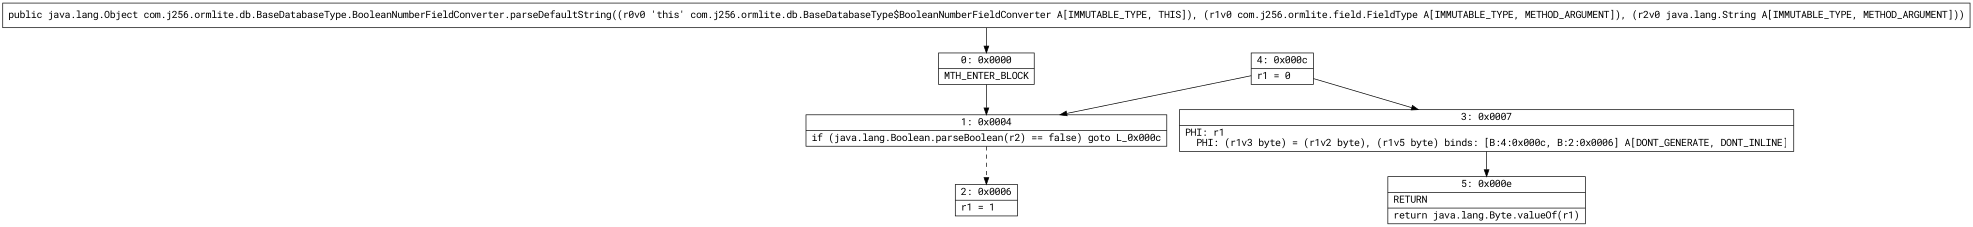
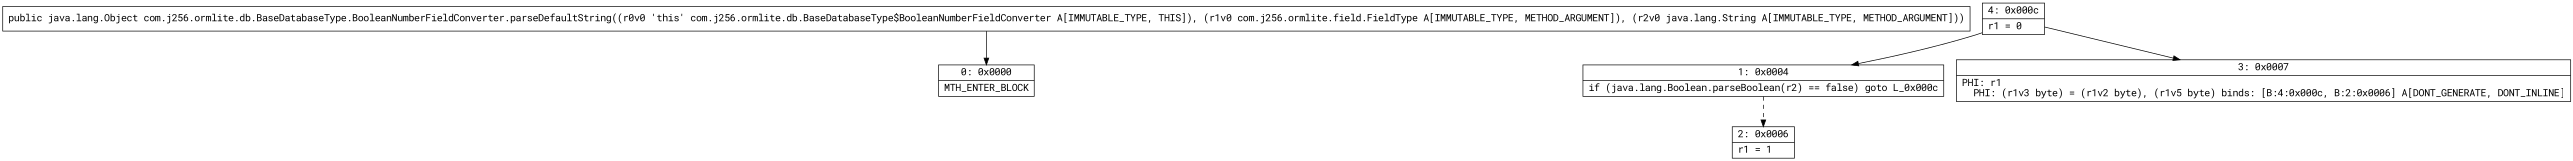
edge "0: 0x0000" -> "1: 0x0004": removed
node "5: 0x000e": removed
